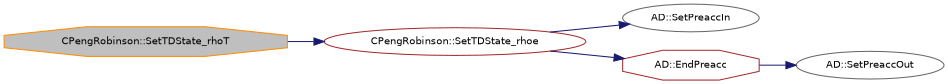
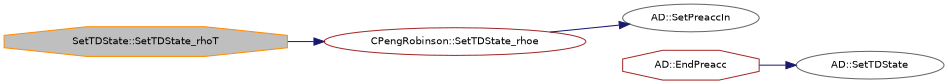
node "CPengRobinson::SetTDState_rhoT": label "CPengRobinson::SetTDState_rhoT" -> "SetTDState::SetTDState_rhoT"
edge "CPengRobinson::SetTDState_rhoe" -> "AD::EndPreacc": removed
node "AD::SetPreaccOut": label "AD::SetPreaccOut" -> "AD::SetTDState"
